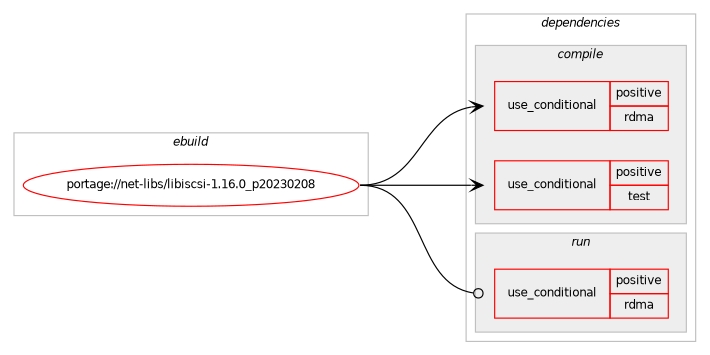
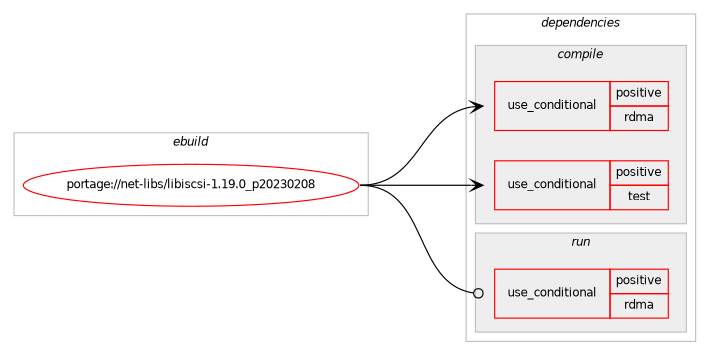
node "portage://net-libs/libiscsi-1.16.0_p20230208": label "portage://net-libs/libiscsi-1.16.0_p20230208" -> "portage://net-libs/libiscsi-1.19.0_p20230208"
